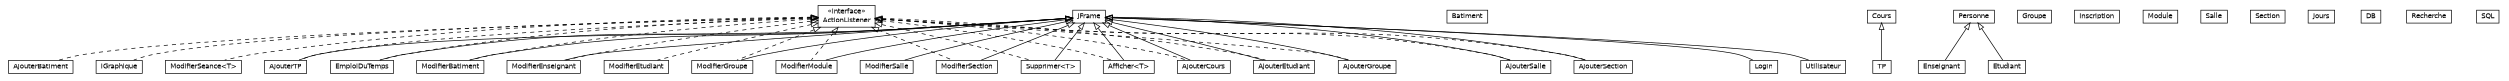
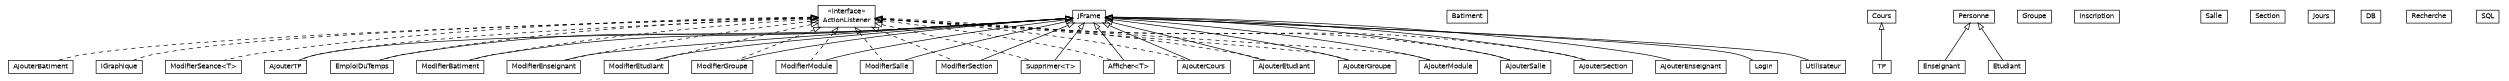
node "Module": removed
edge "ModifierEtudiant" -> "JFrame": added
edge "ModifierSalle" -> "ActionListener": added
node "AjouterModule": added
node "AjouterEnseignant": added
